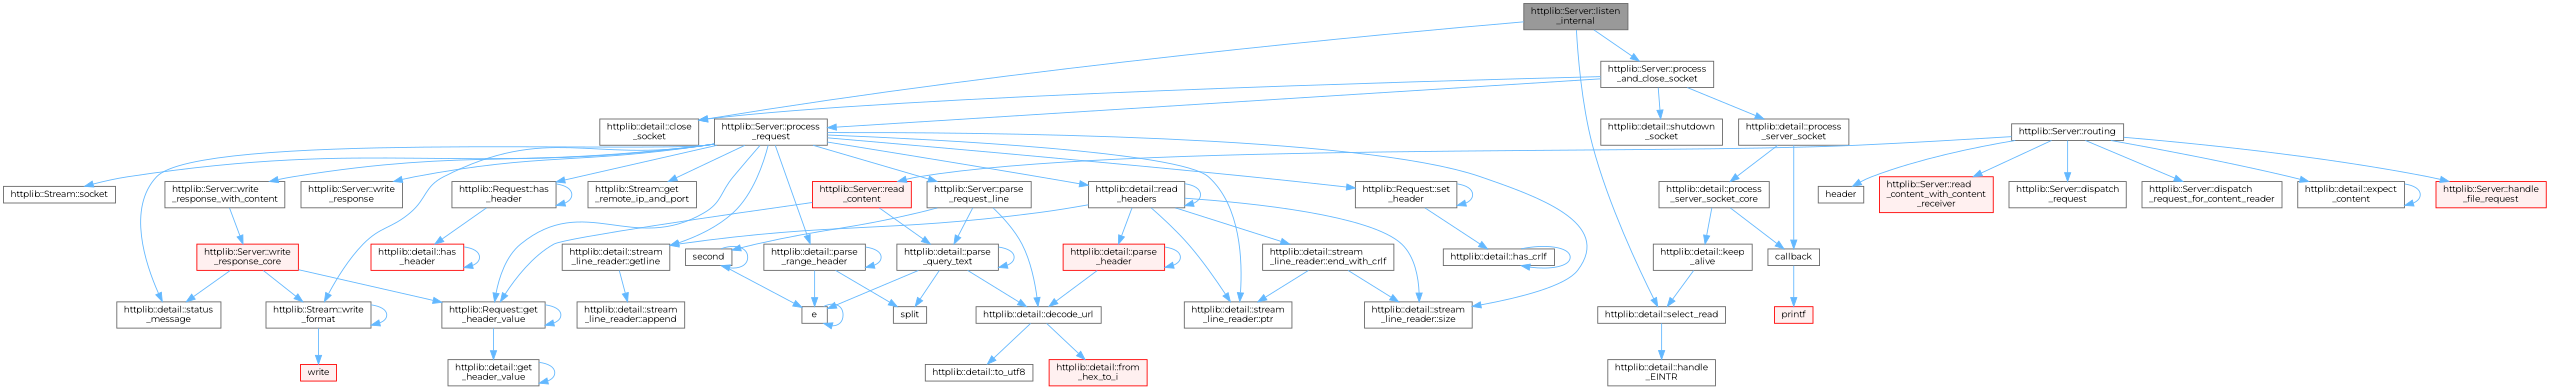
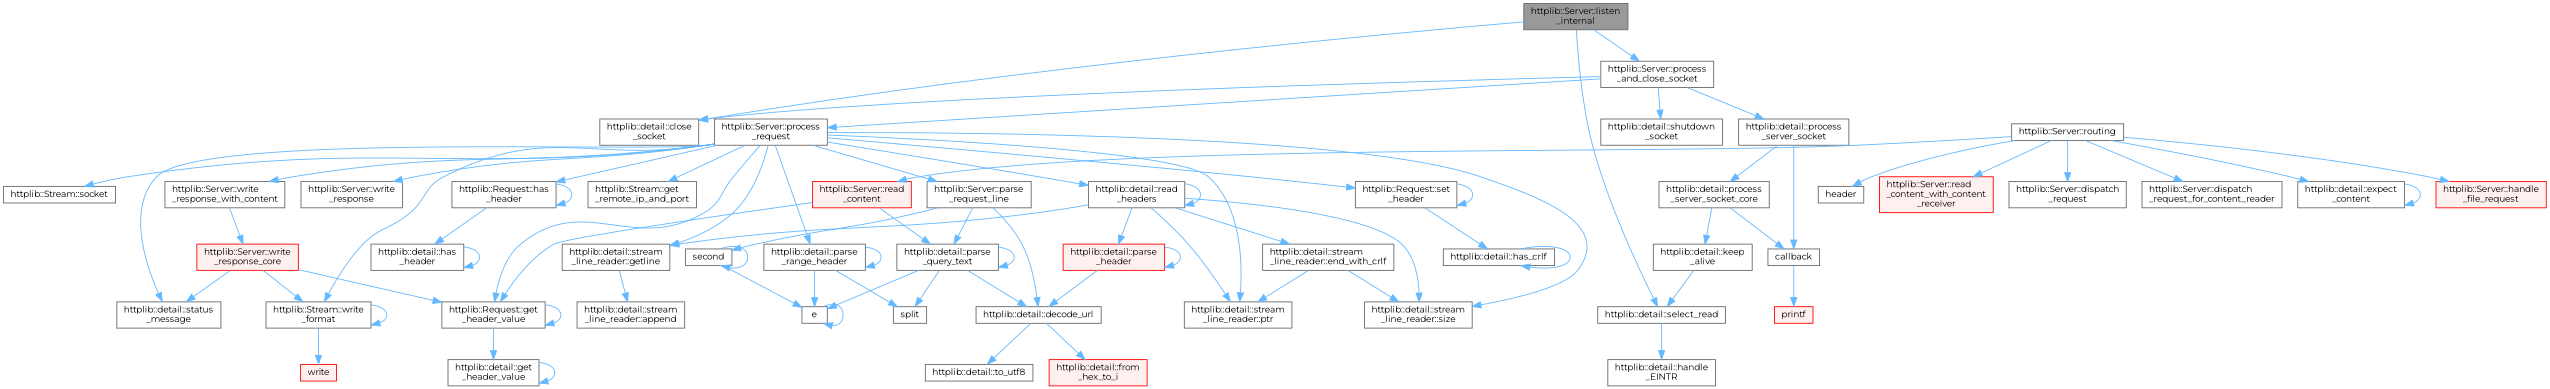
node "httplib::detail::has _header": color red -> grey40
